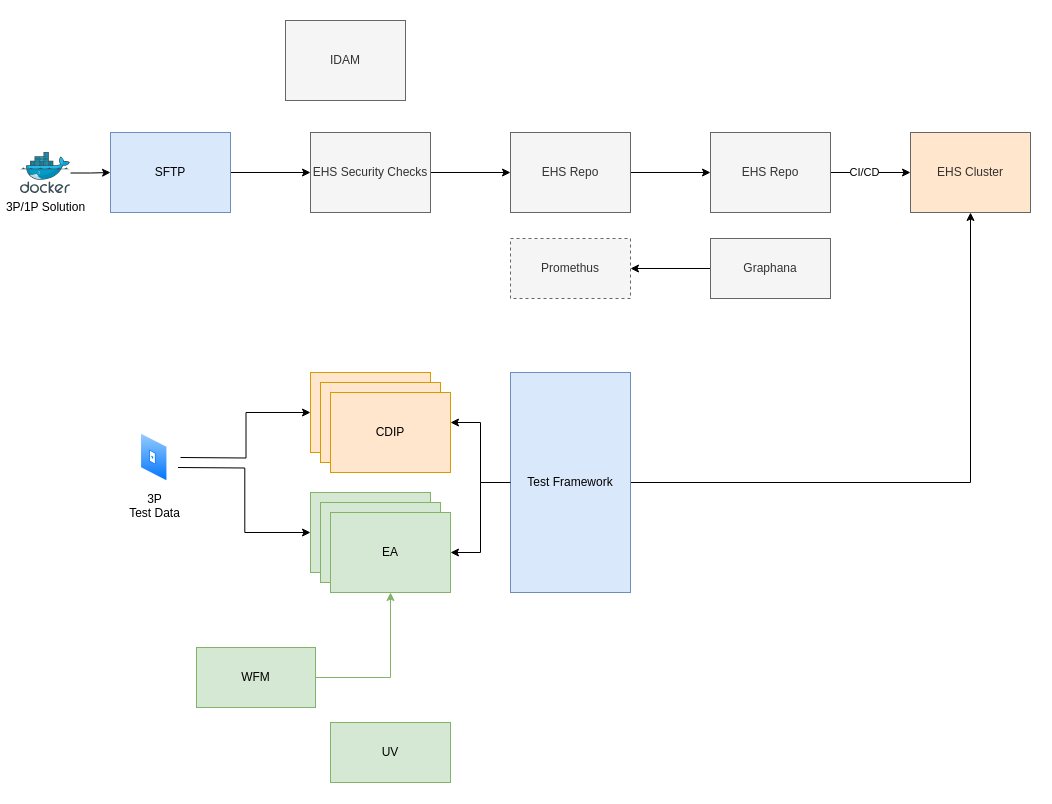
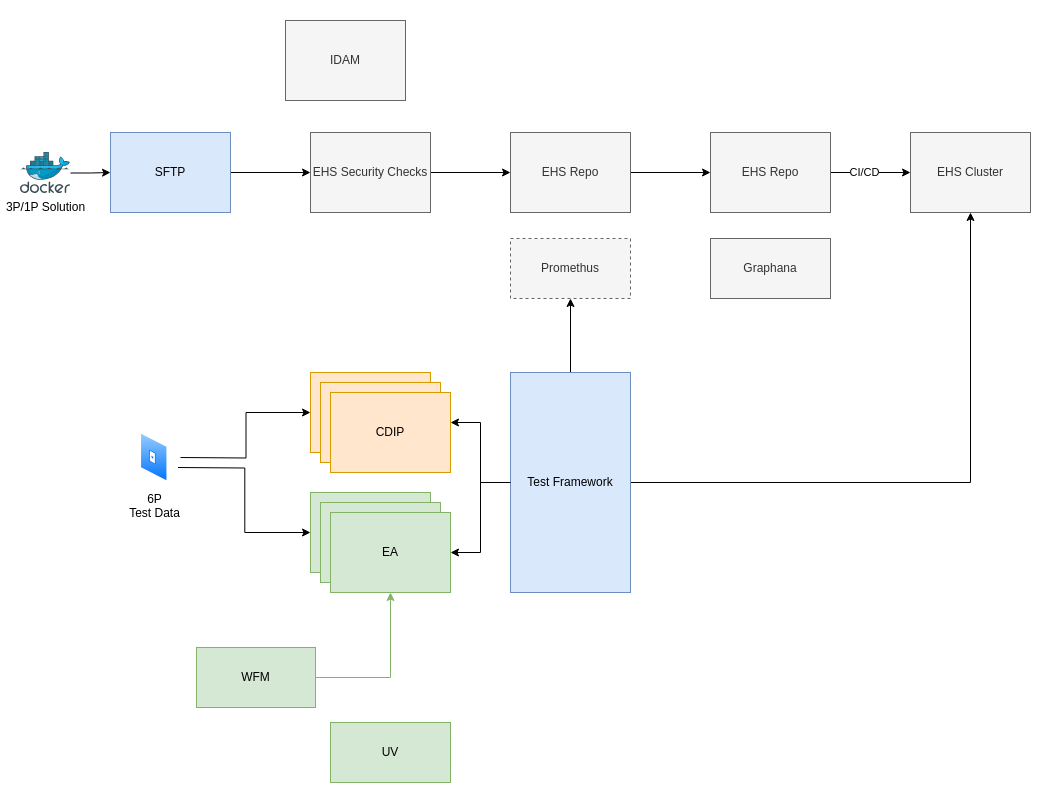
node "EHS Cluster": fillcolor #ffe6cc -> #f5f5f5
edge "Graphana" -> "Promethus": removed
edge "Test Framework" -> "Promethus": added
node "3P Test Data": label "3P Test Data" -> "6P Test Data"
